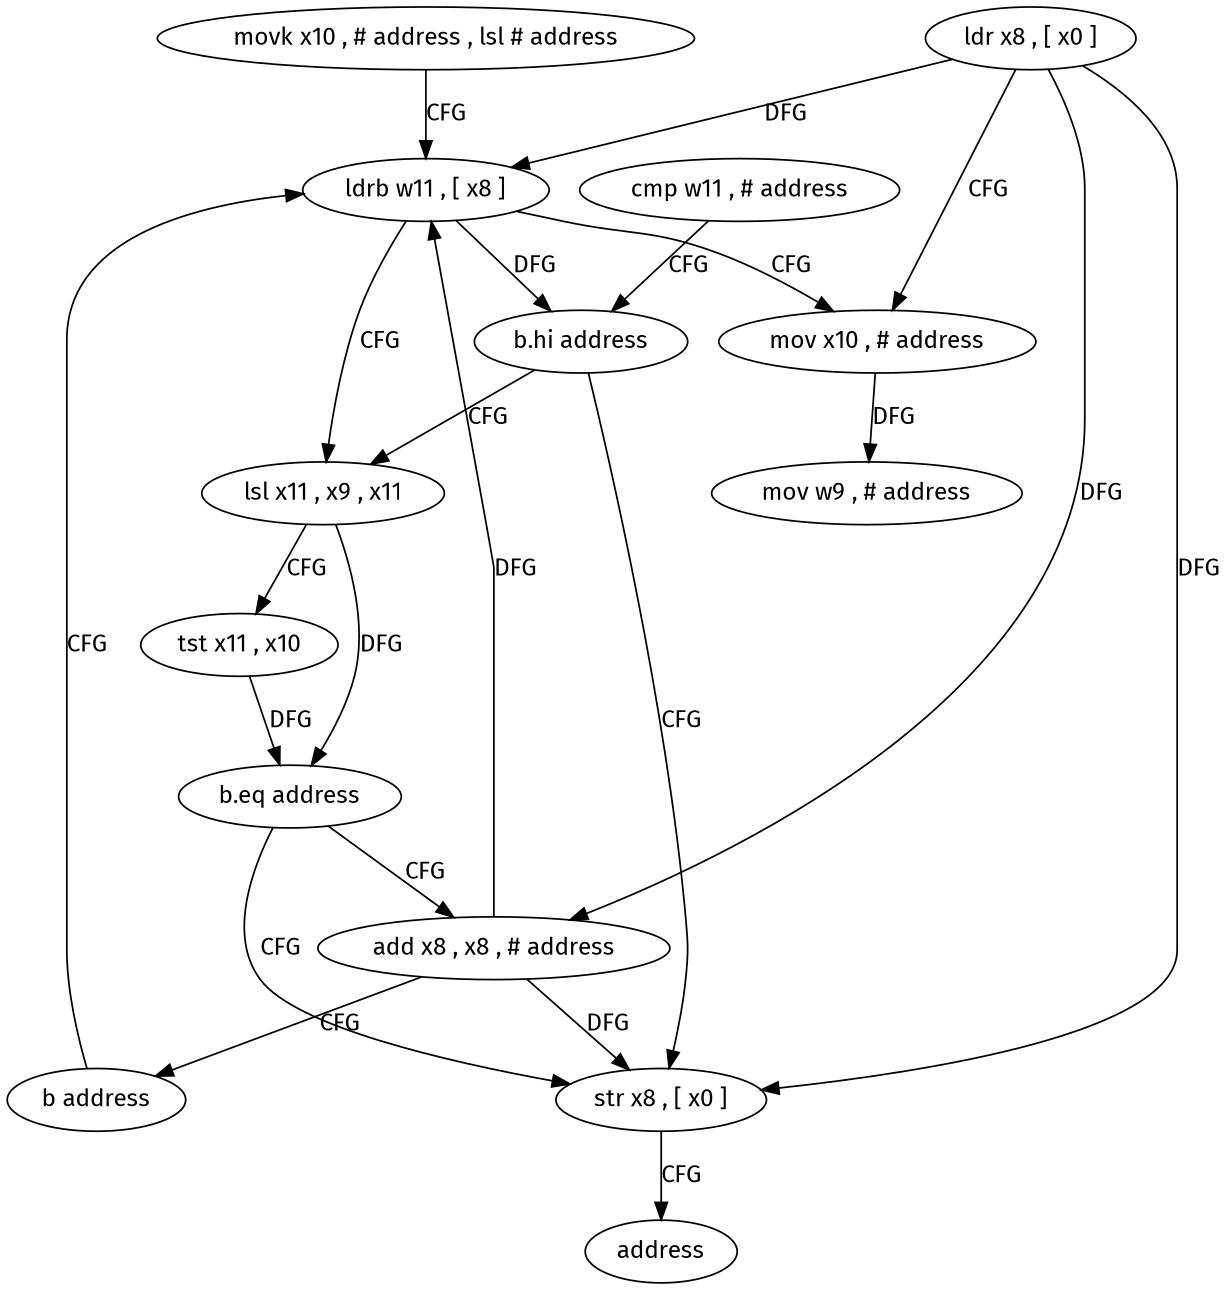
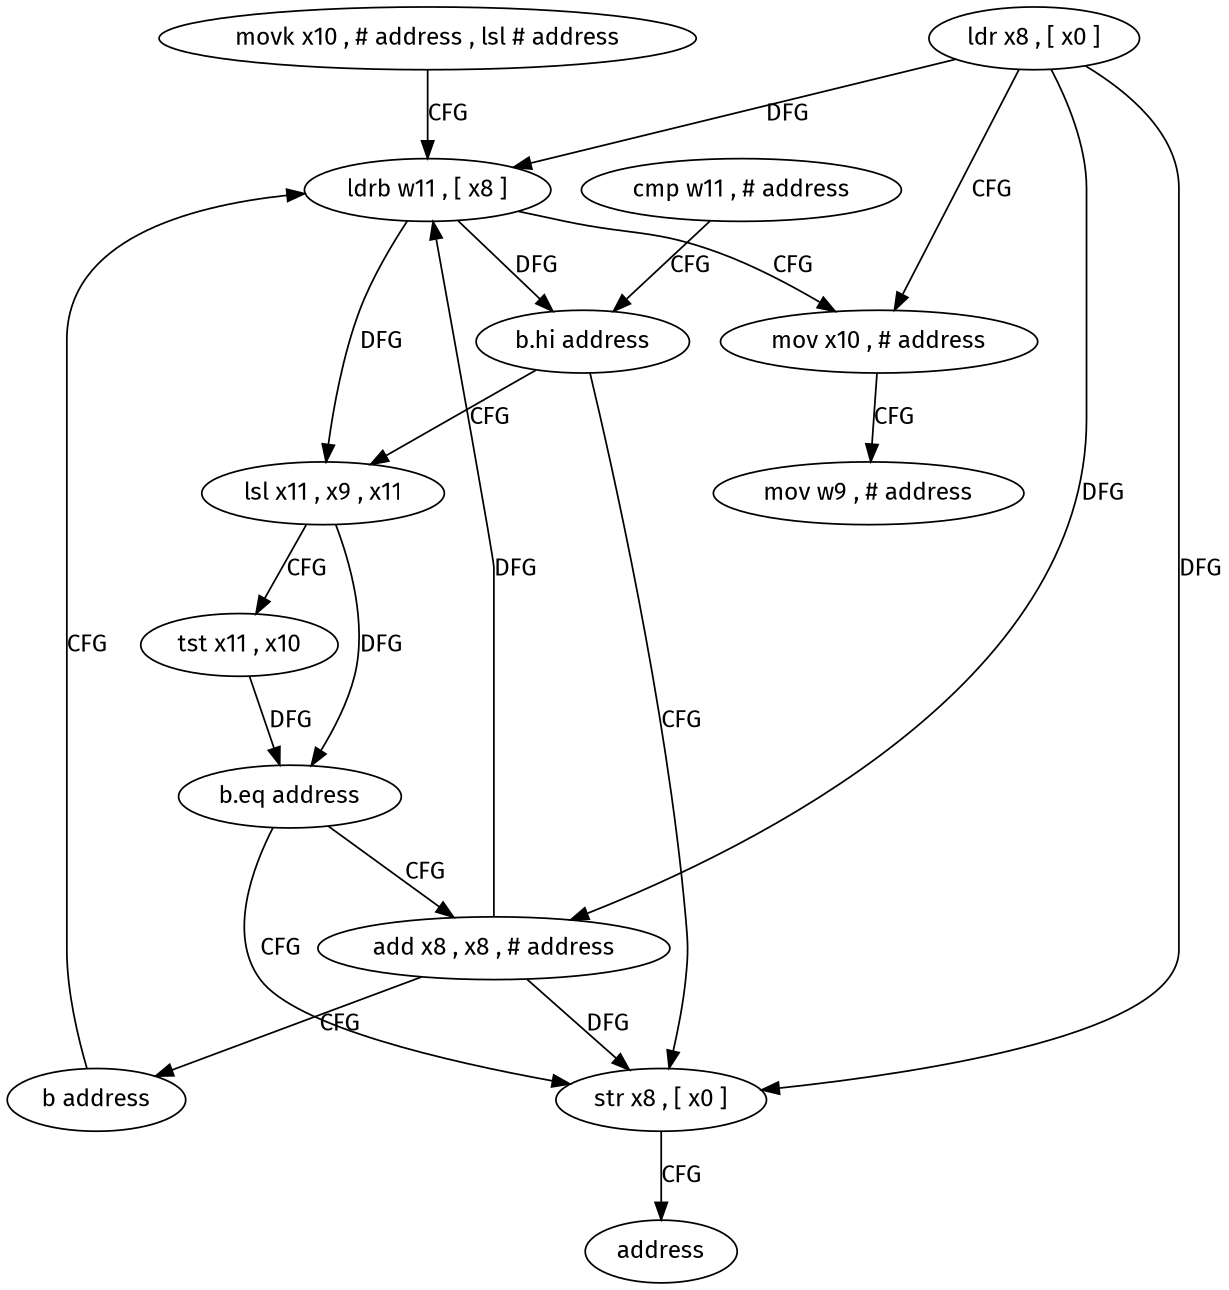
edge "ldrb w11 , [ x8 ]" -> "lsl x11 , x9 , x11": label "CFG" -> "DFG"
edge "mov x10 , # address" -> "mov w9 , # address": label "DFG" -> "CFG"
